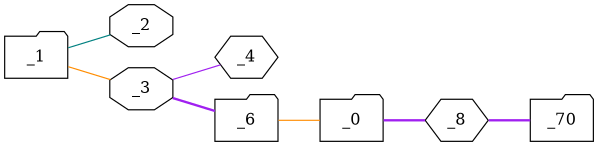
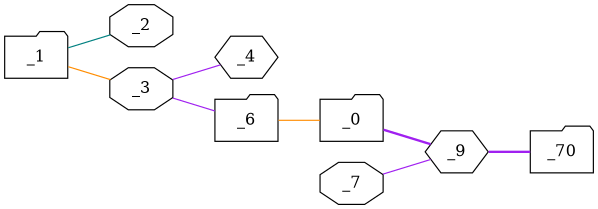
edge "_3" -- "_6": style bold -> solid
node "_8": label "_8" -> "_9"
node "_7": added
